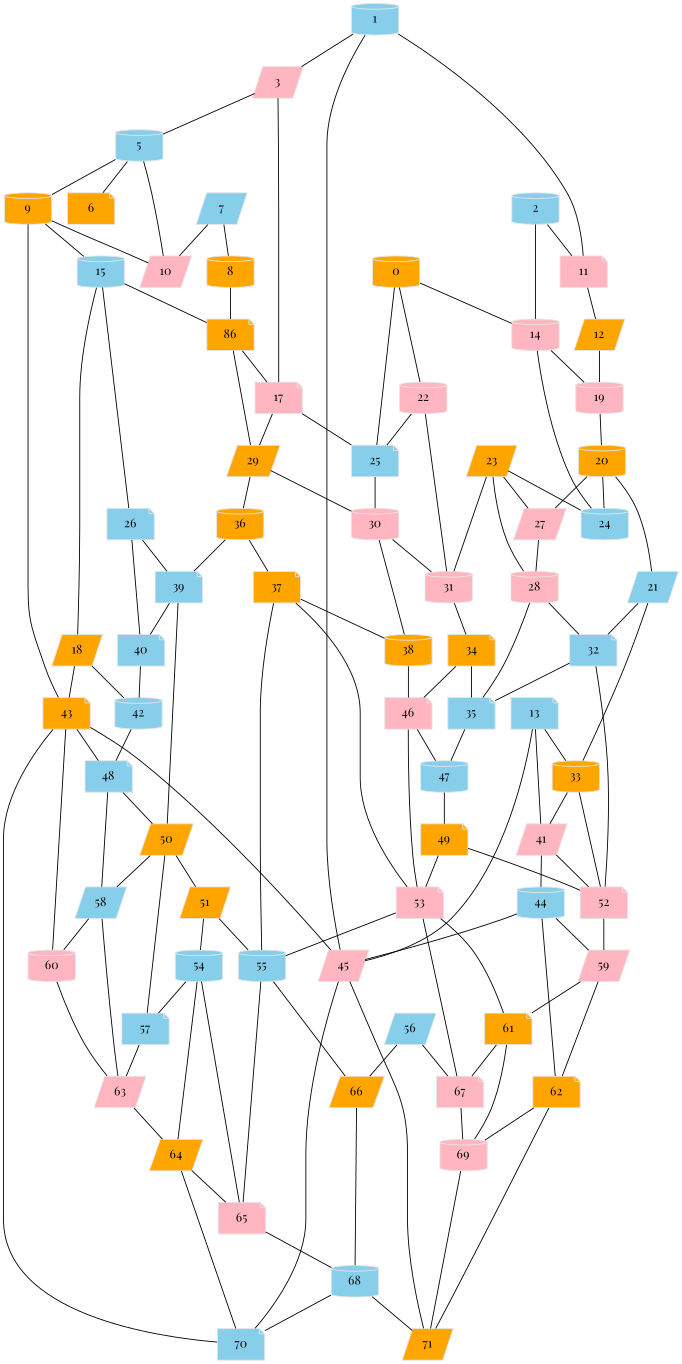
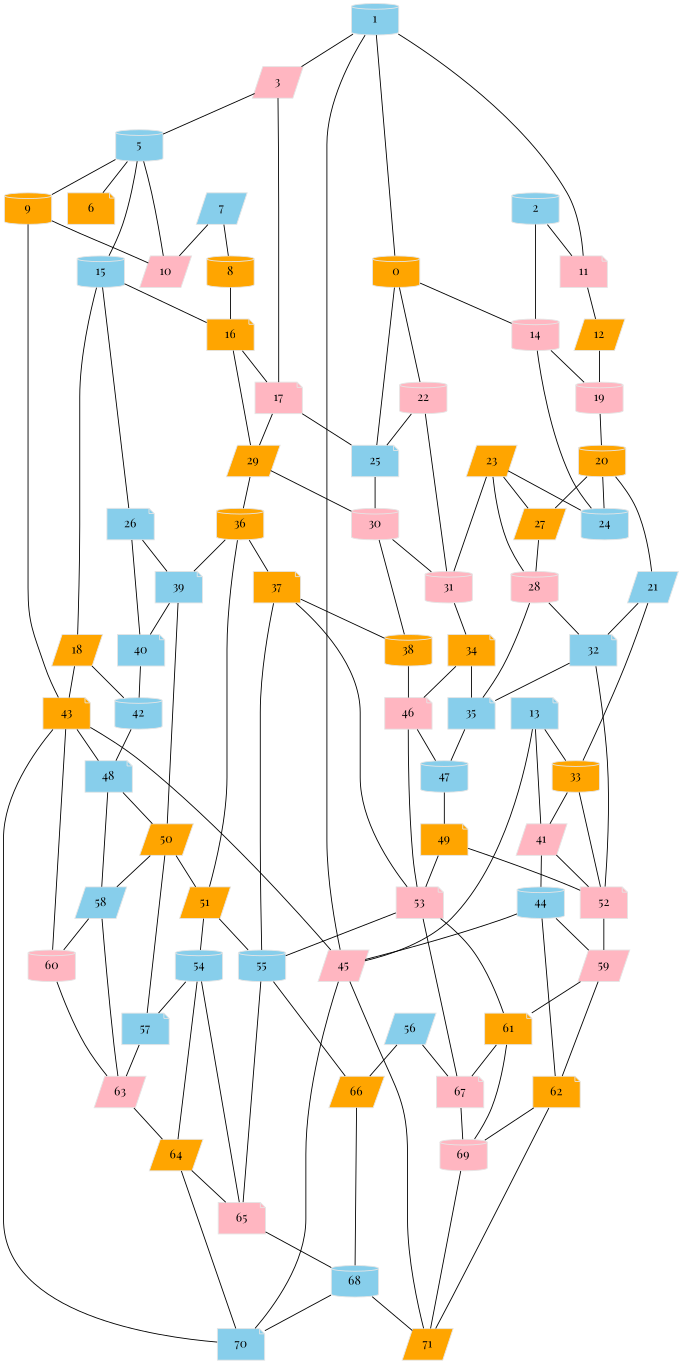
edge "1" -- "0": added
edge "9" -- "15": now "5" -- "15"
node "86": label "86" -> "16"
node "27": fillcolor lightpink -> orange
edge "36" -- "51": added
